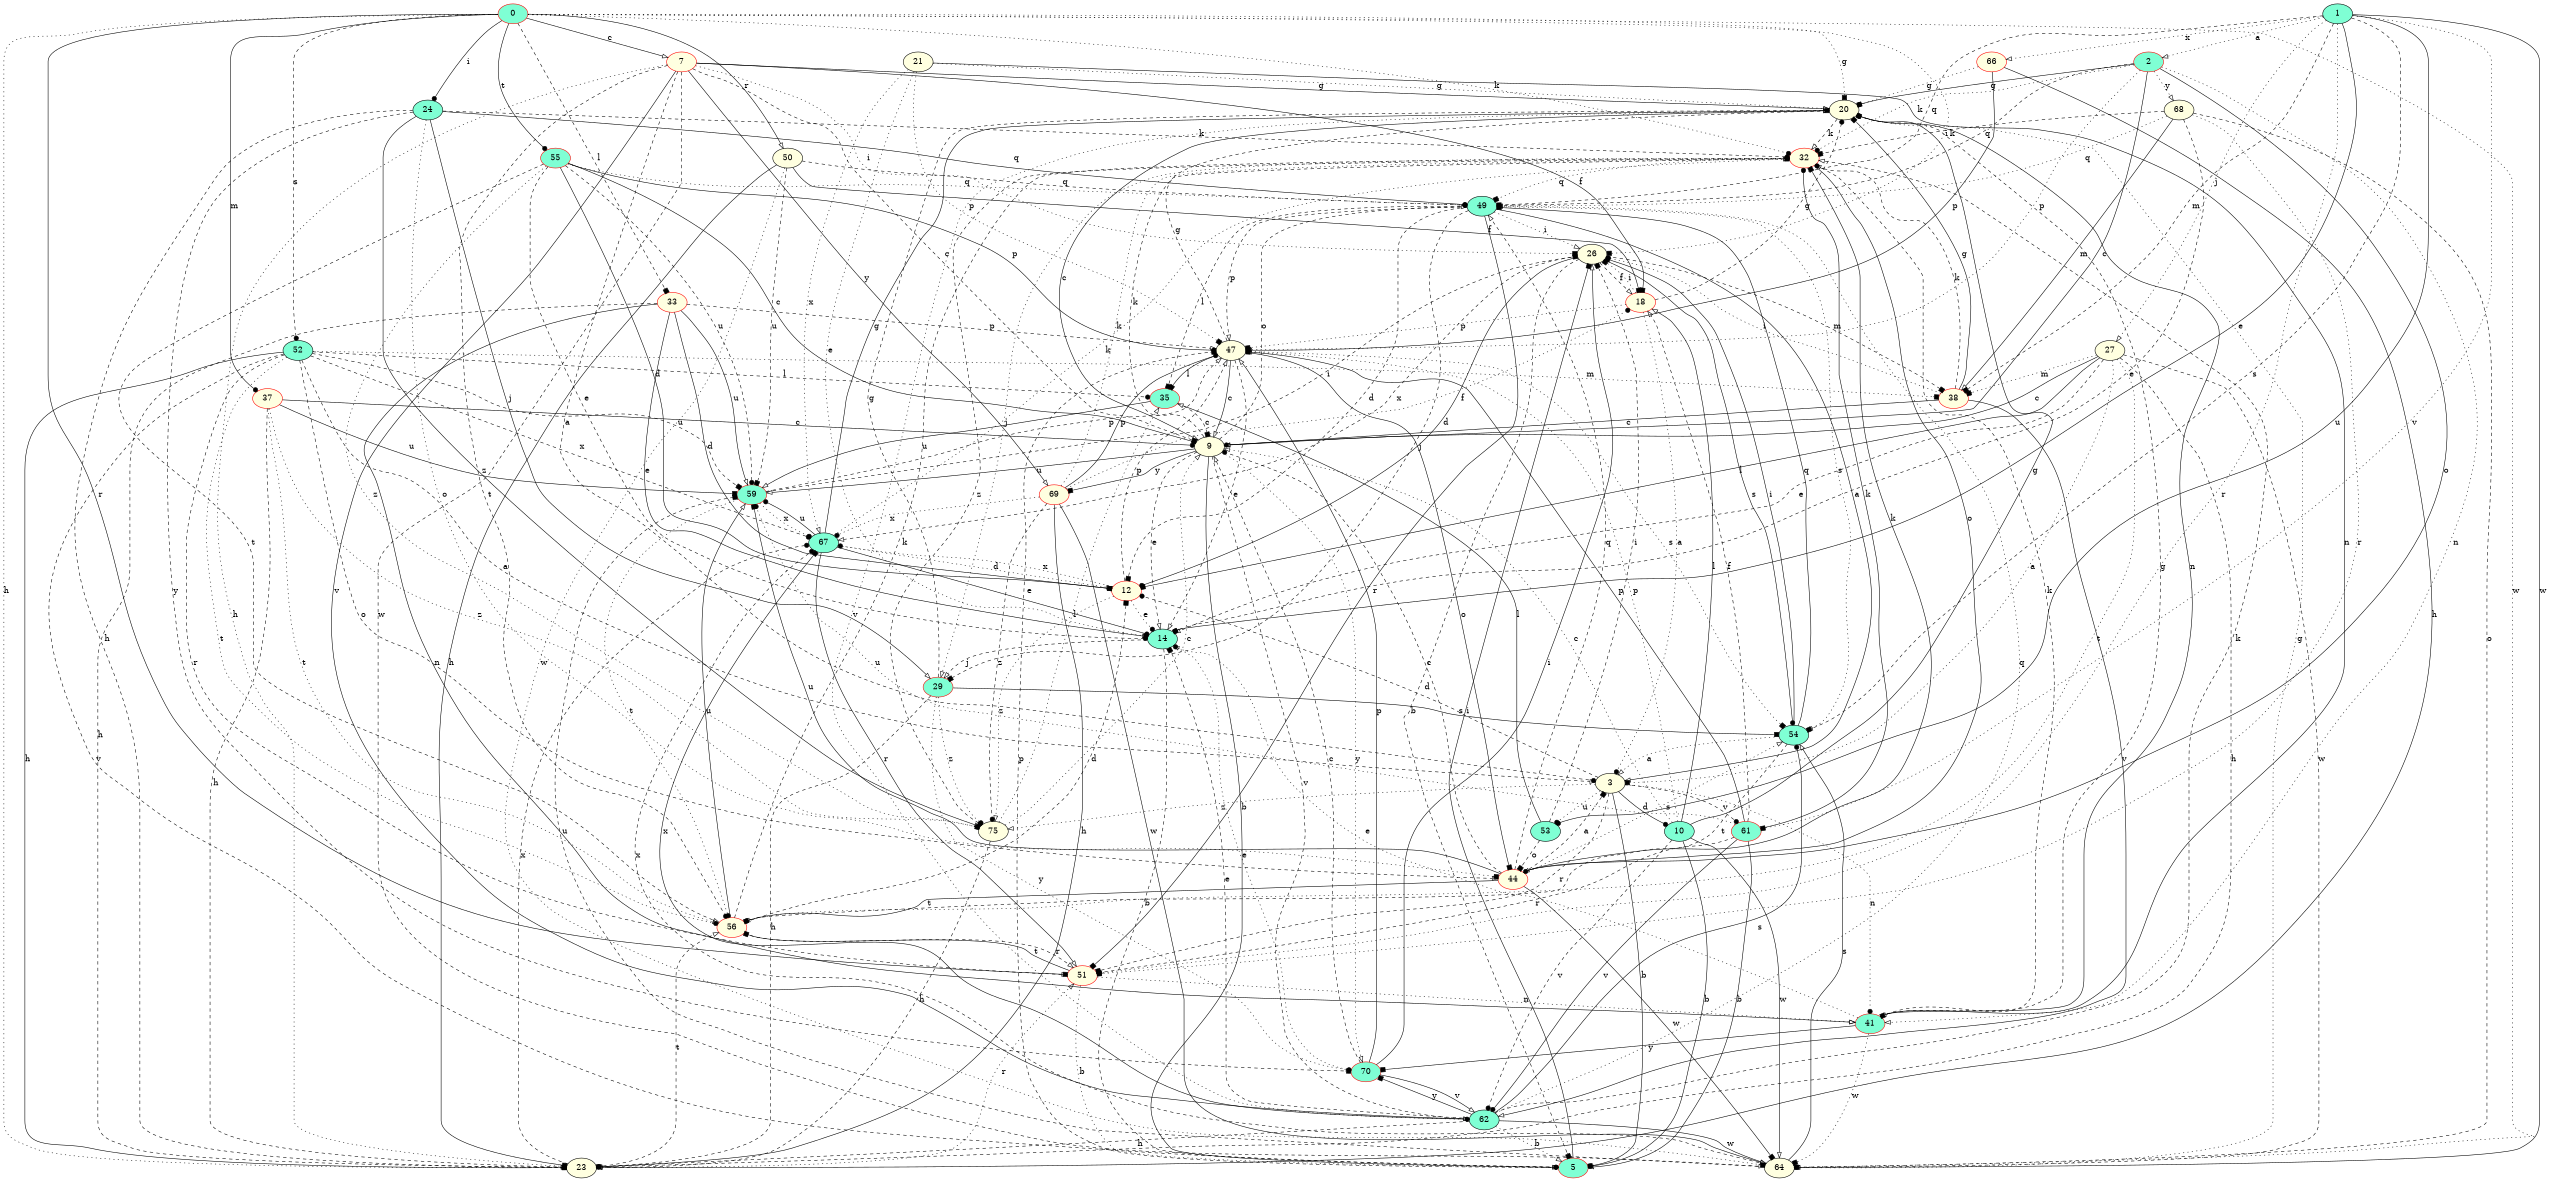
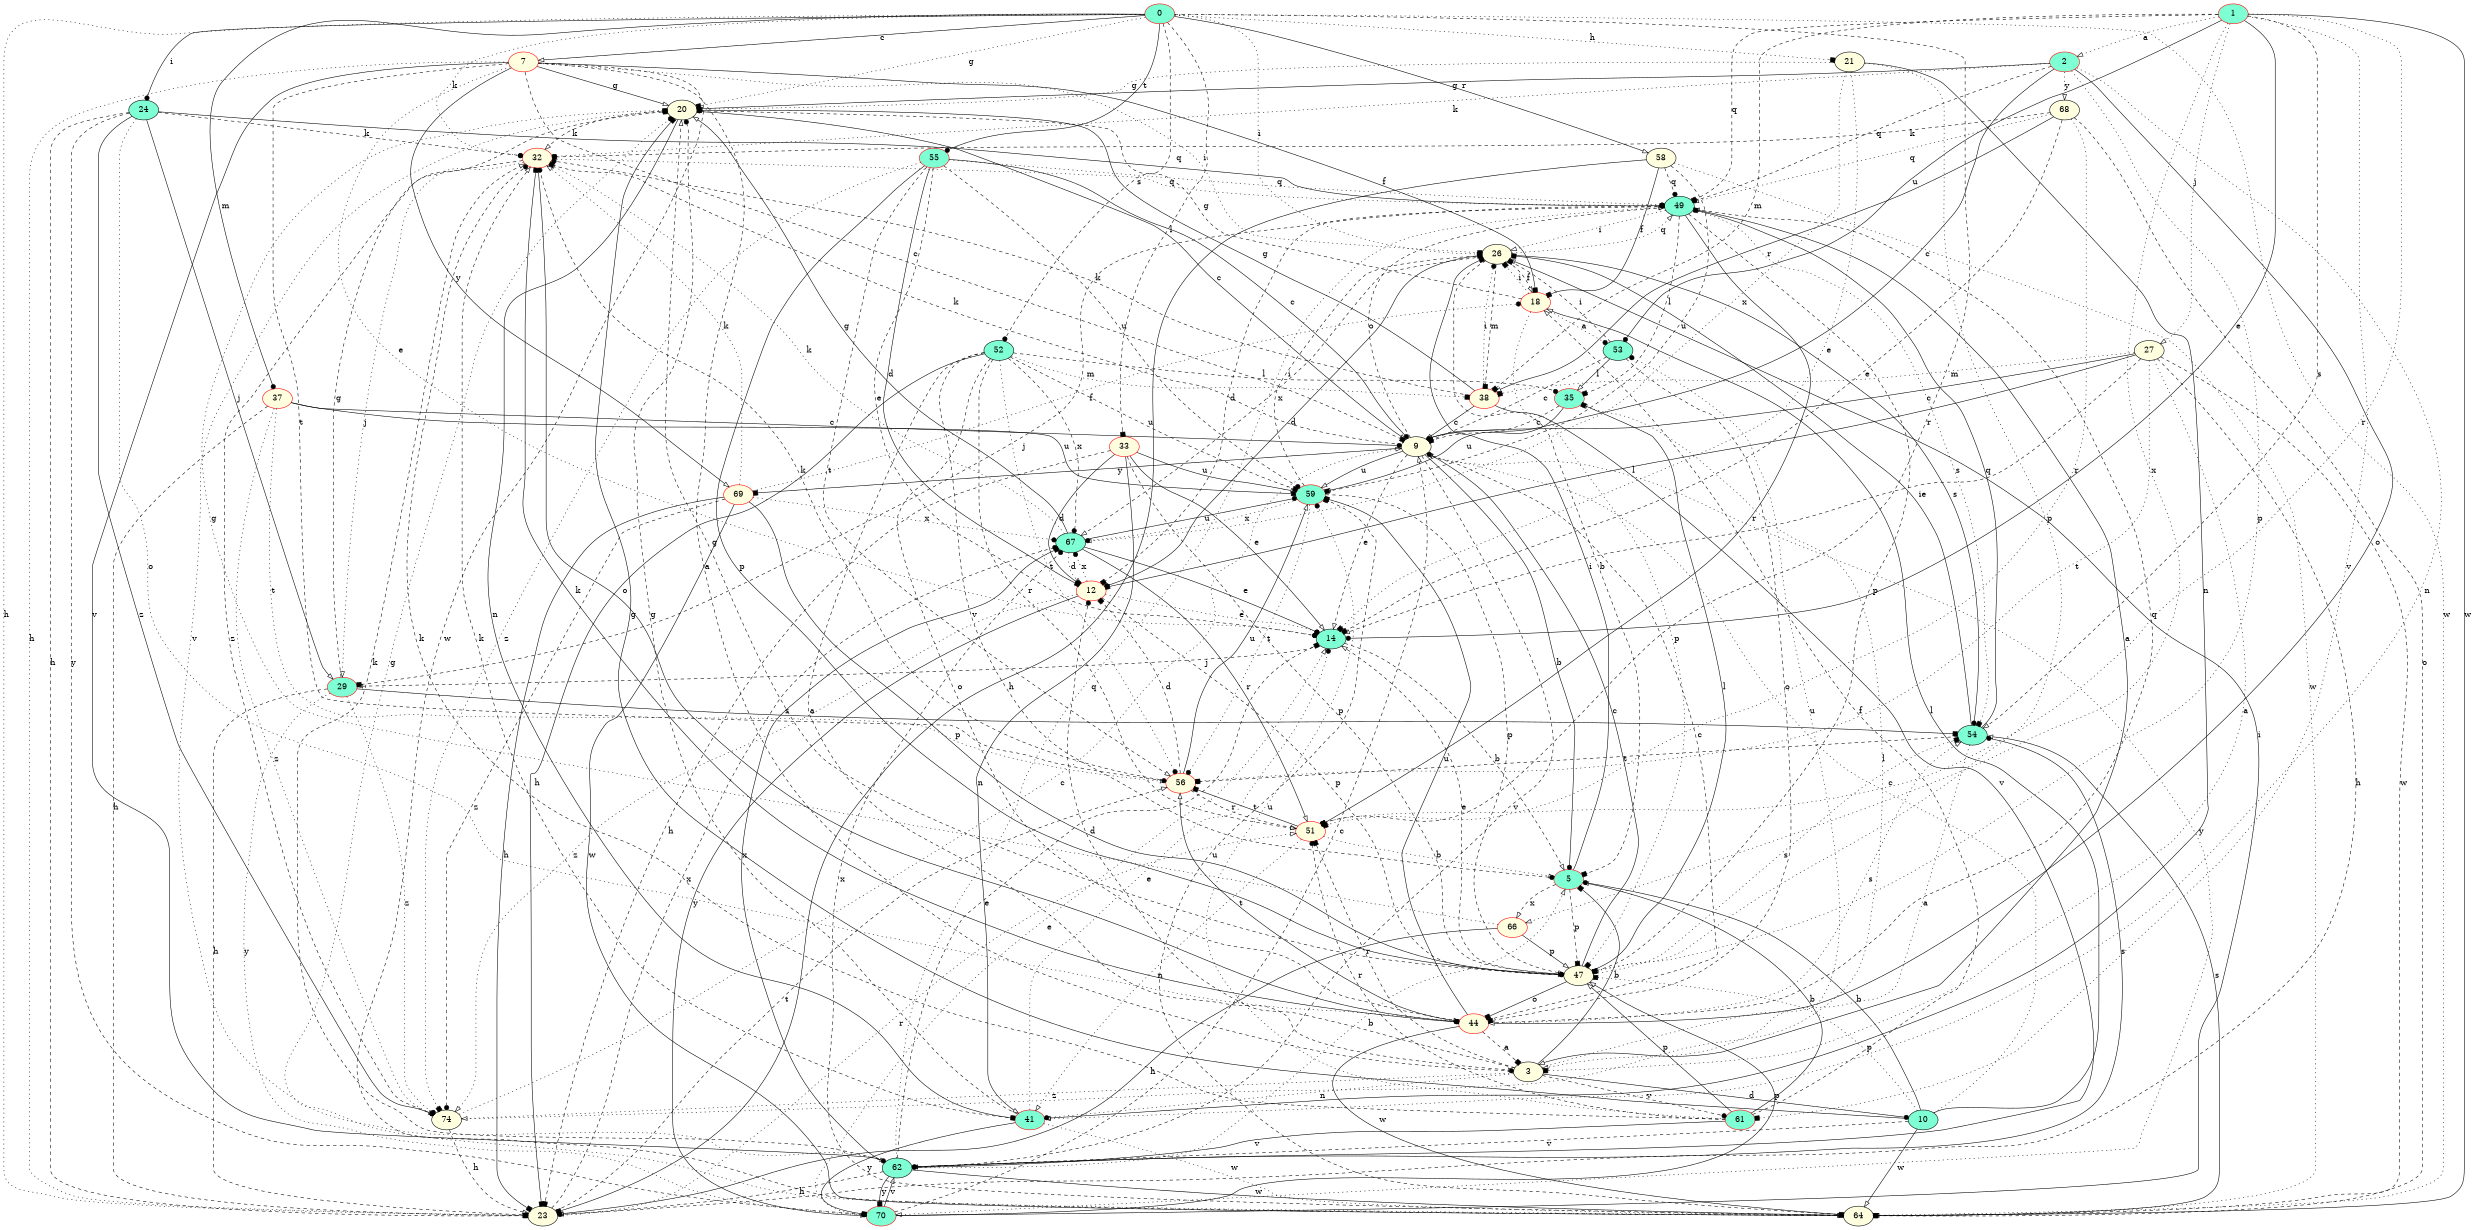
node "1": color black -> red
edge "0" -> "21": added, label "h"
node "50": label "50" -> "58"
edge "26" -> "49": added, label "q"
edge "68" -> "38": label "m" -> "r"
edge "53" -> "9": added, label "c"
edge "7" -> "14": added, label "e"
edge "61" -> "32": style solid -> dashed
edge "18" -> "3": now "18" -> "53"
edge "0" -> "51": style solid -> dashed
node "75": label "75" -> "74"
edge "12" -> "70": added, label "y"
edge "5" -> "66": added, label "x"
